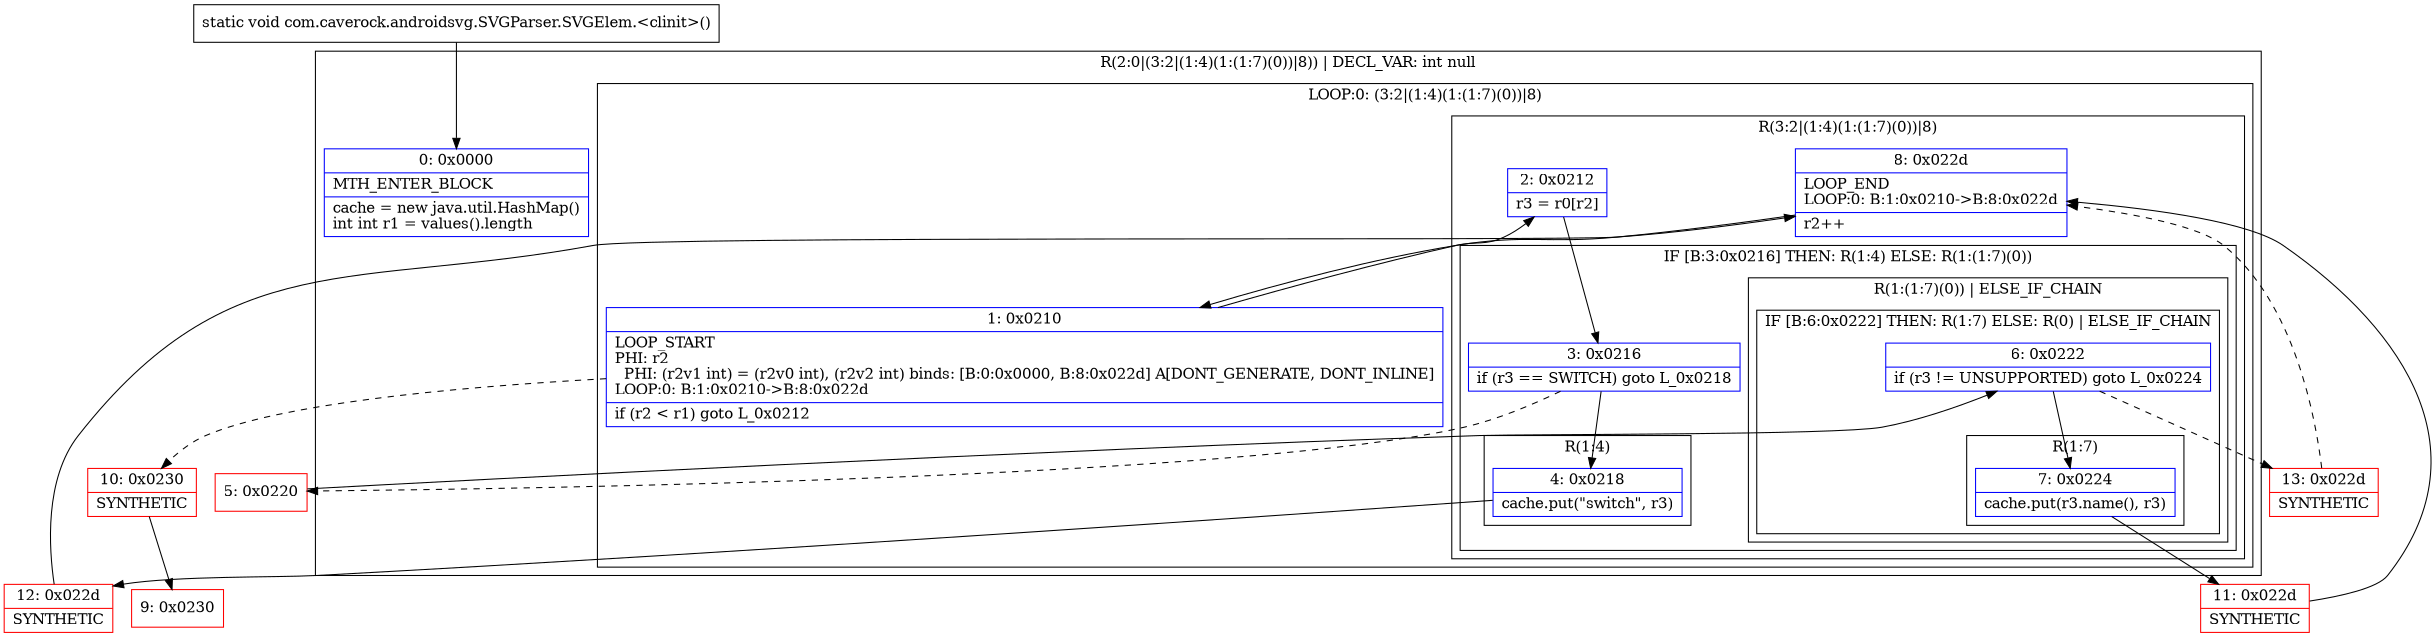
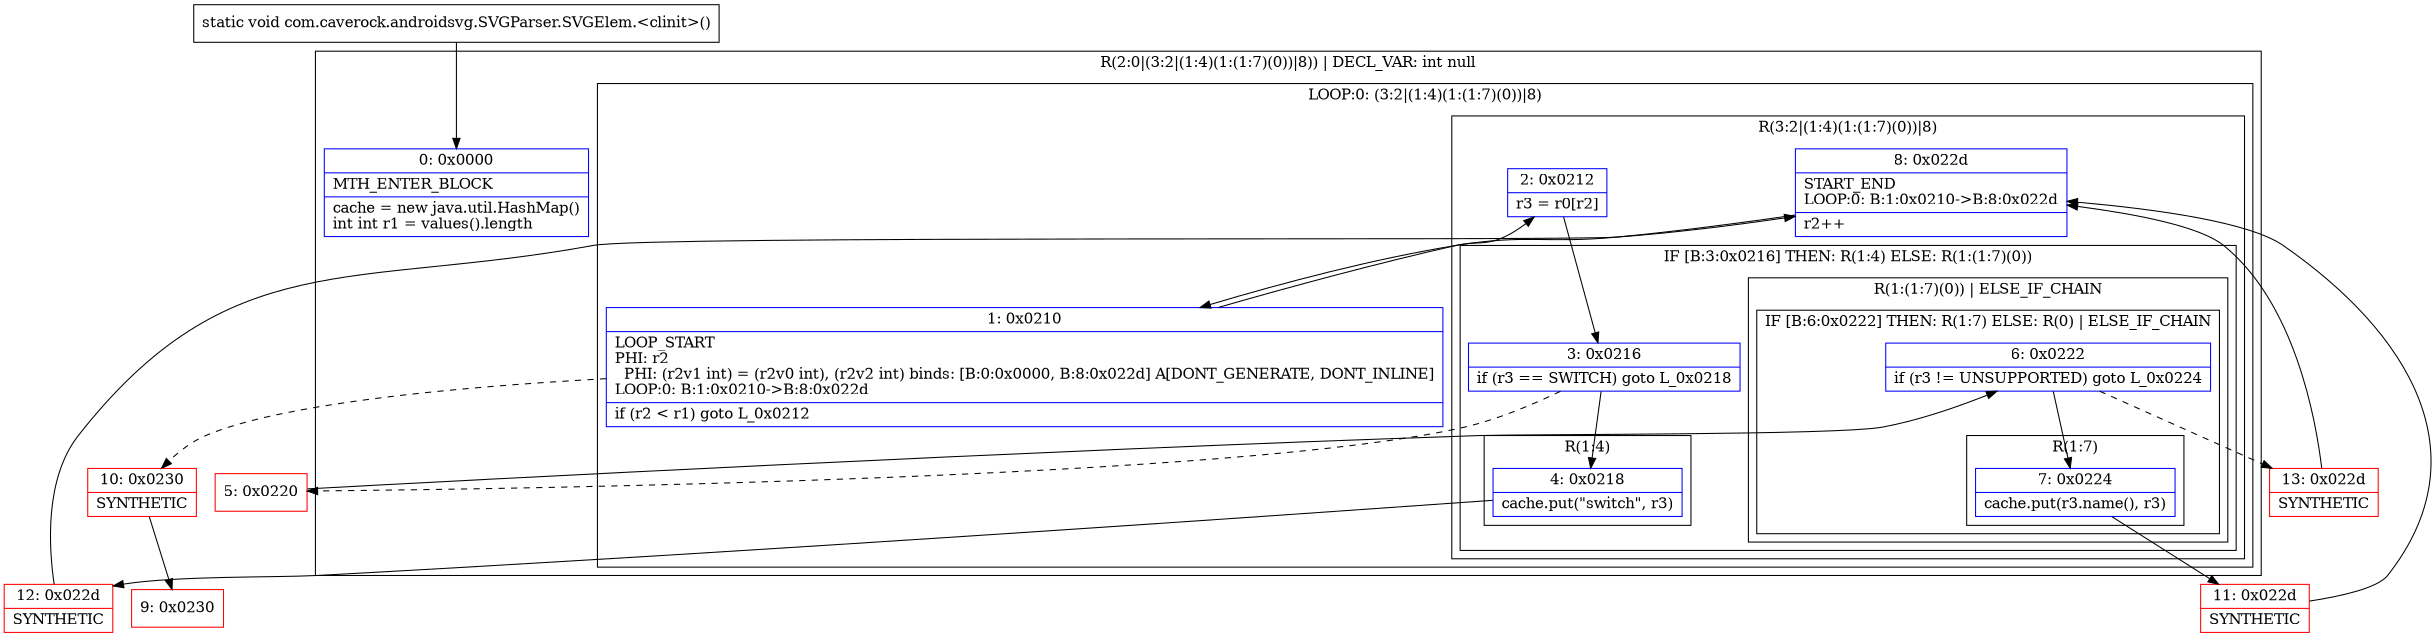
node "8: 0x022d": text "LOOP_END" -> "START_END"
edge "13: 0x022d" -> "8: 0x022d": style dashed -> solid
